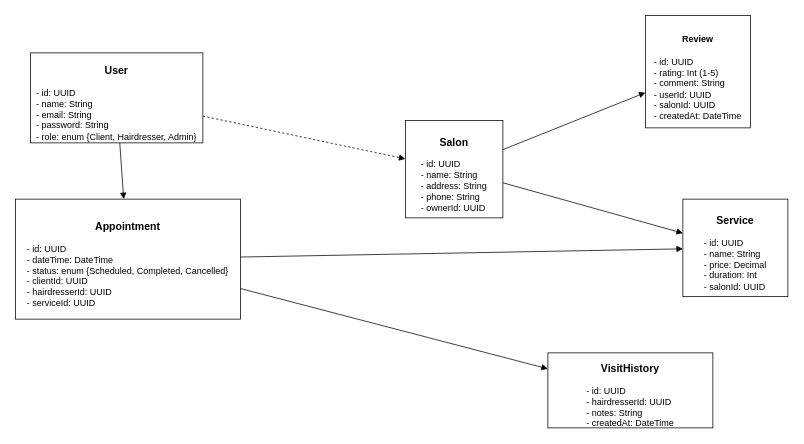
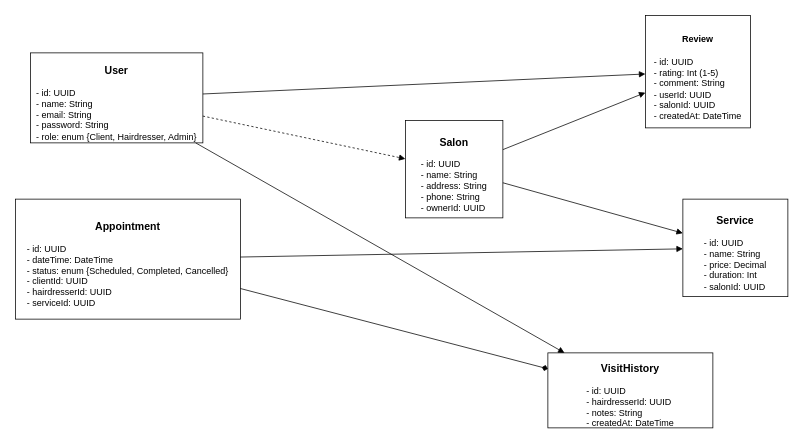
edge "User - id: UUID - name: String - email: String - password: String - role: enum {Client, Hairdresser, Admin}" -> "Review - id: UUID - rating: Int (1-5) - comment: String - userId: UUID - salonId: UUID - createdAt: DateTime": added
edge "User - id: UUID - name: String - email: String - password: String - role: enum {Client, Hairdresser, Admin}" -> "Appointment - id: UUID - dateTime: DateTime - status: enum {Scheduled, Completed, Cancelled} - clientId: UUID - hairdresserId: UUID - serviceId: UUID": now "User - id: UUID - name: String - email: String - password: String - role: enum {Client, Hairdresser, Admin}" -> "VisitHistory - id: UUID - hairdresserId: UUID - notes: String - createdAt: DateTime"
edge "Appointment - id: UUID - dateTime: DateTime - status: enum {Scheduled, Completed, Cancelled} - clientId: UUID - hairdresserId: UUID - serviceId: UUID" -> "VisitHistory - id: UUID - hairdresserId: UUID - notes: String - createdAt: DateTime": arrowhead block -> diamond
